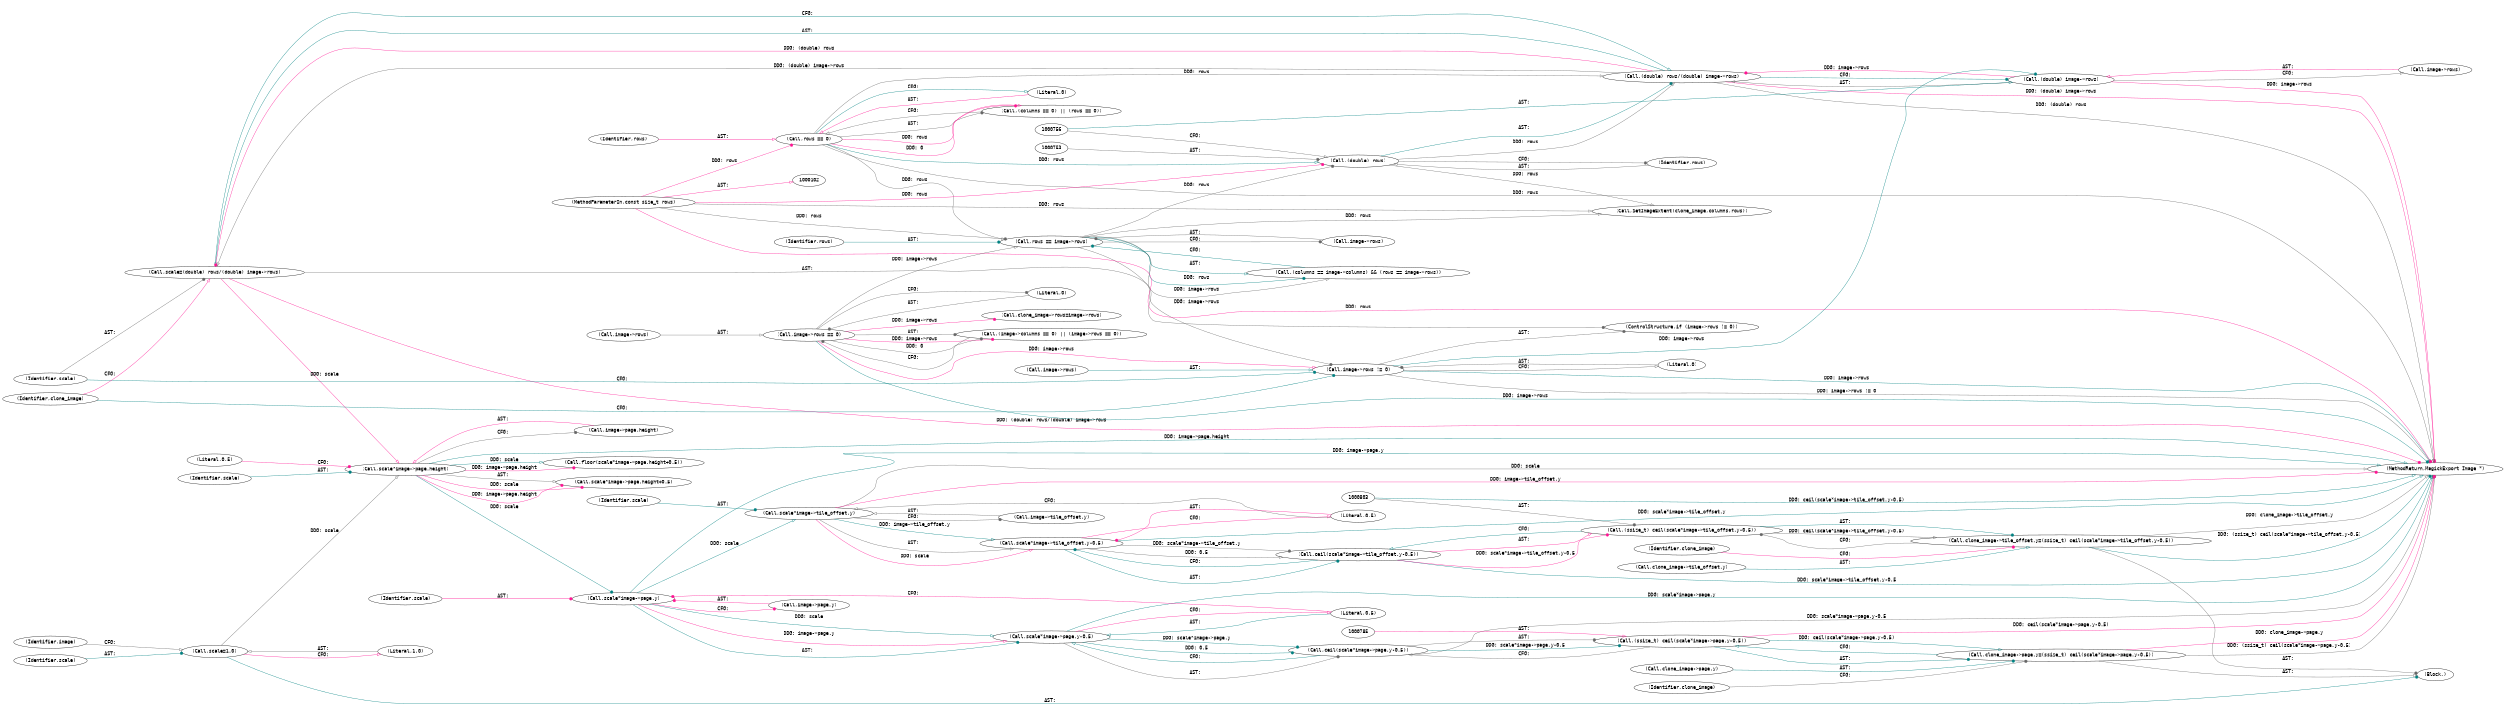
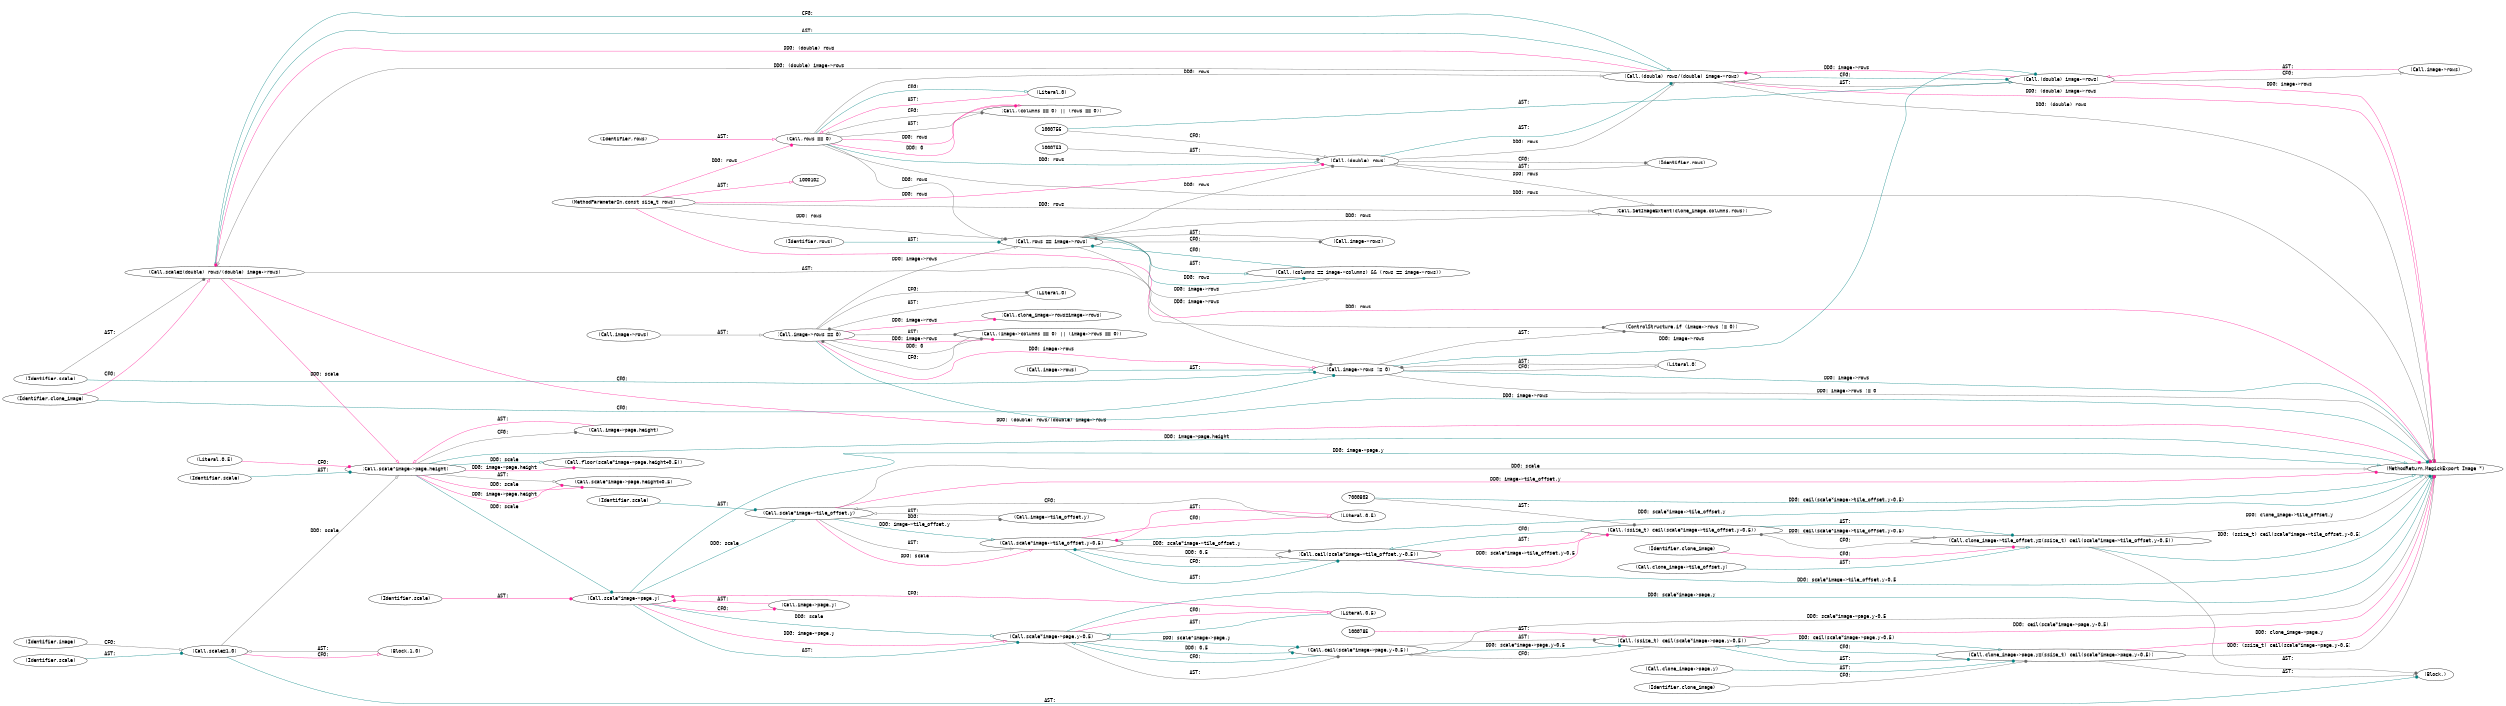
node "1000803": label "1000803" -> "7000803"
edge "(Call,scale*image->tile_offset.y)" -> "(Call,image->tile_offset.y)": label "CFG: " -> "DDG: "
node "(Literal,1.0)": label "(Literal,1.0)" -> "(Block,1.0)"
